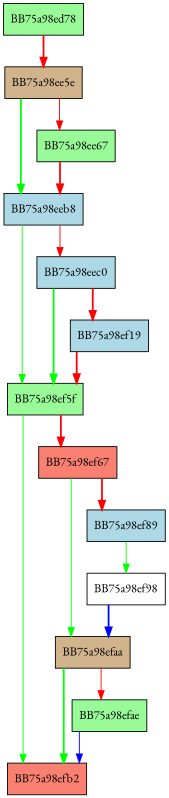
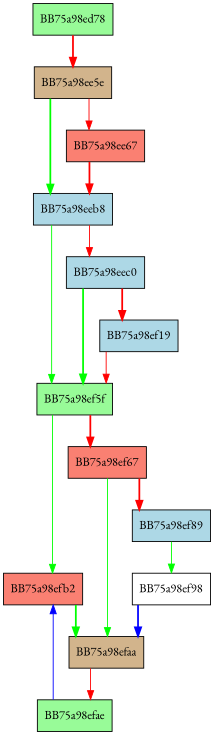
node "BB75a98ee67": fillcolor palegreen -> salmon
edge "BB75a98ef19" -> "BB75a98ef5f": style bold -> solid
edge "BB75a98efaa" -> "BB75a98efb2": reversed
